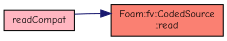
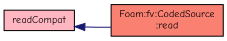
edge "readCompat" -> "Foam::fv::CodedSource ::read": reversed
